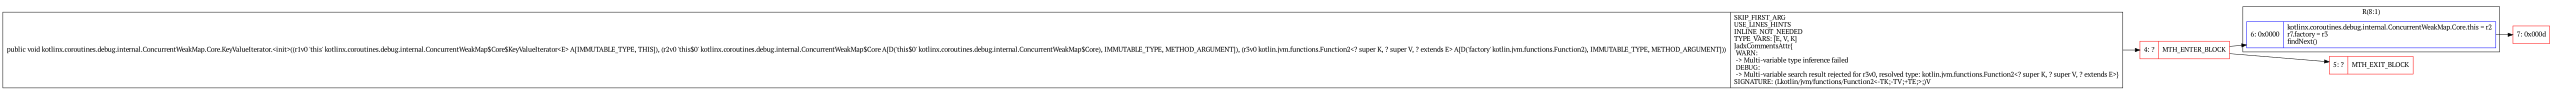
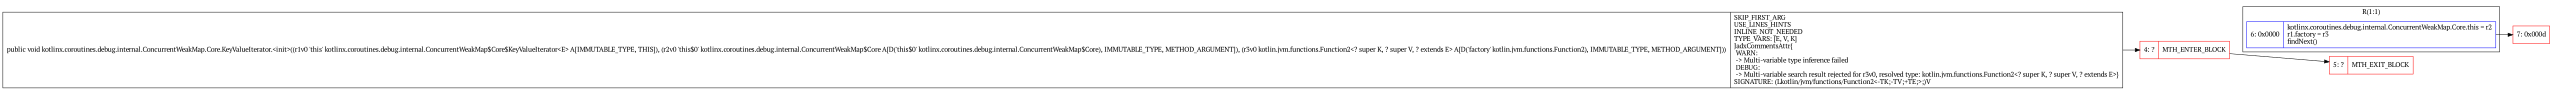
cluster "R(8:1)": label "R(8:1)" -> "R(1:1)"
node "6: 0x0000": text "r7.factory = r3" -> "r1.factory = r3"
edge "4: ?" -> "6: 0x0000": removed
